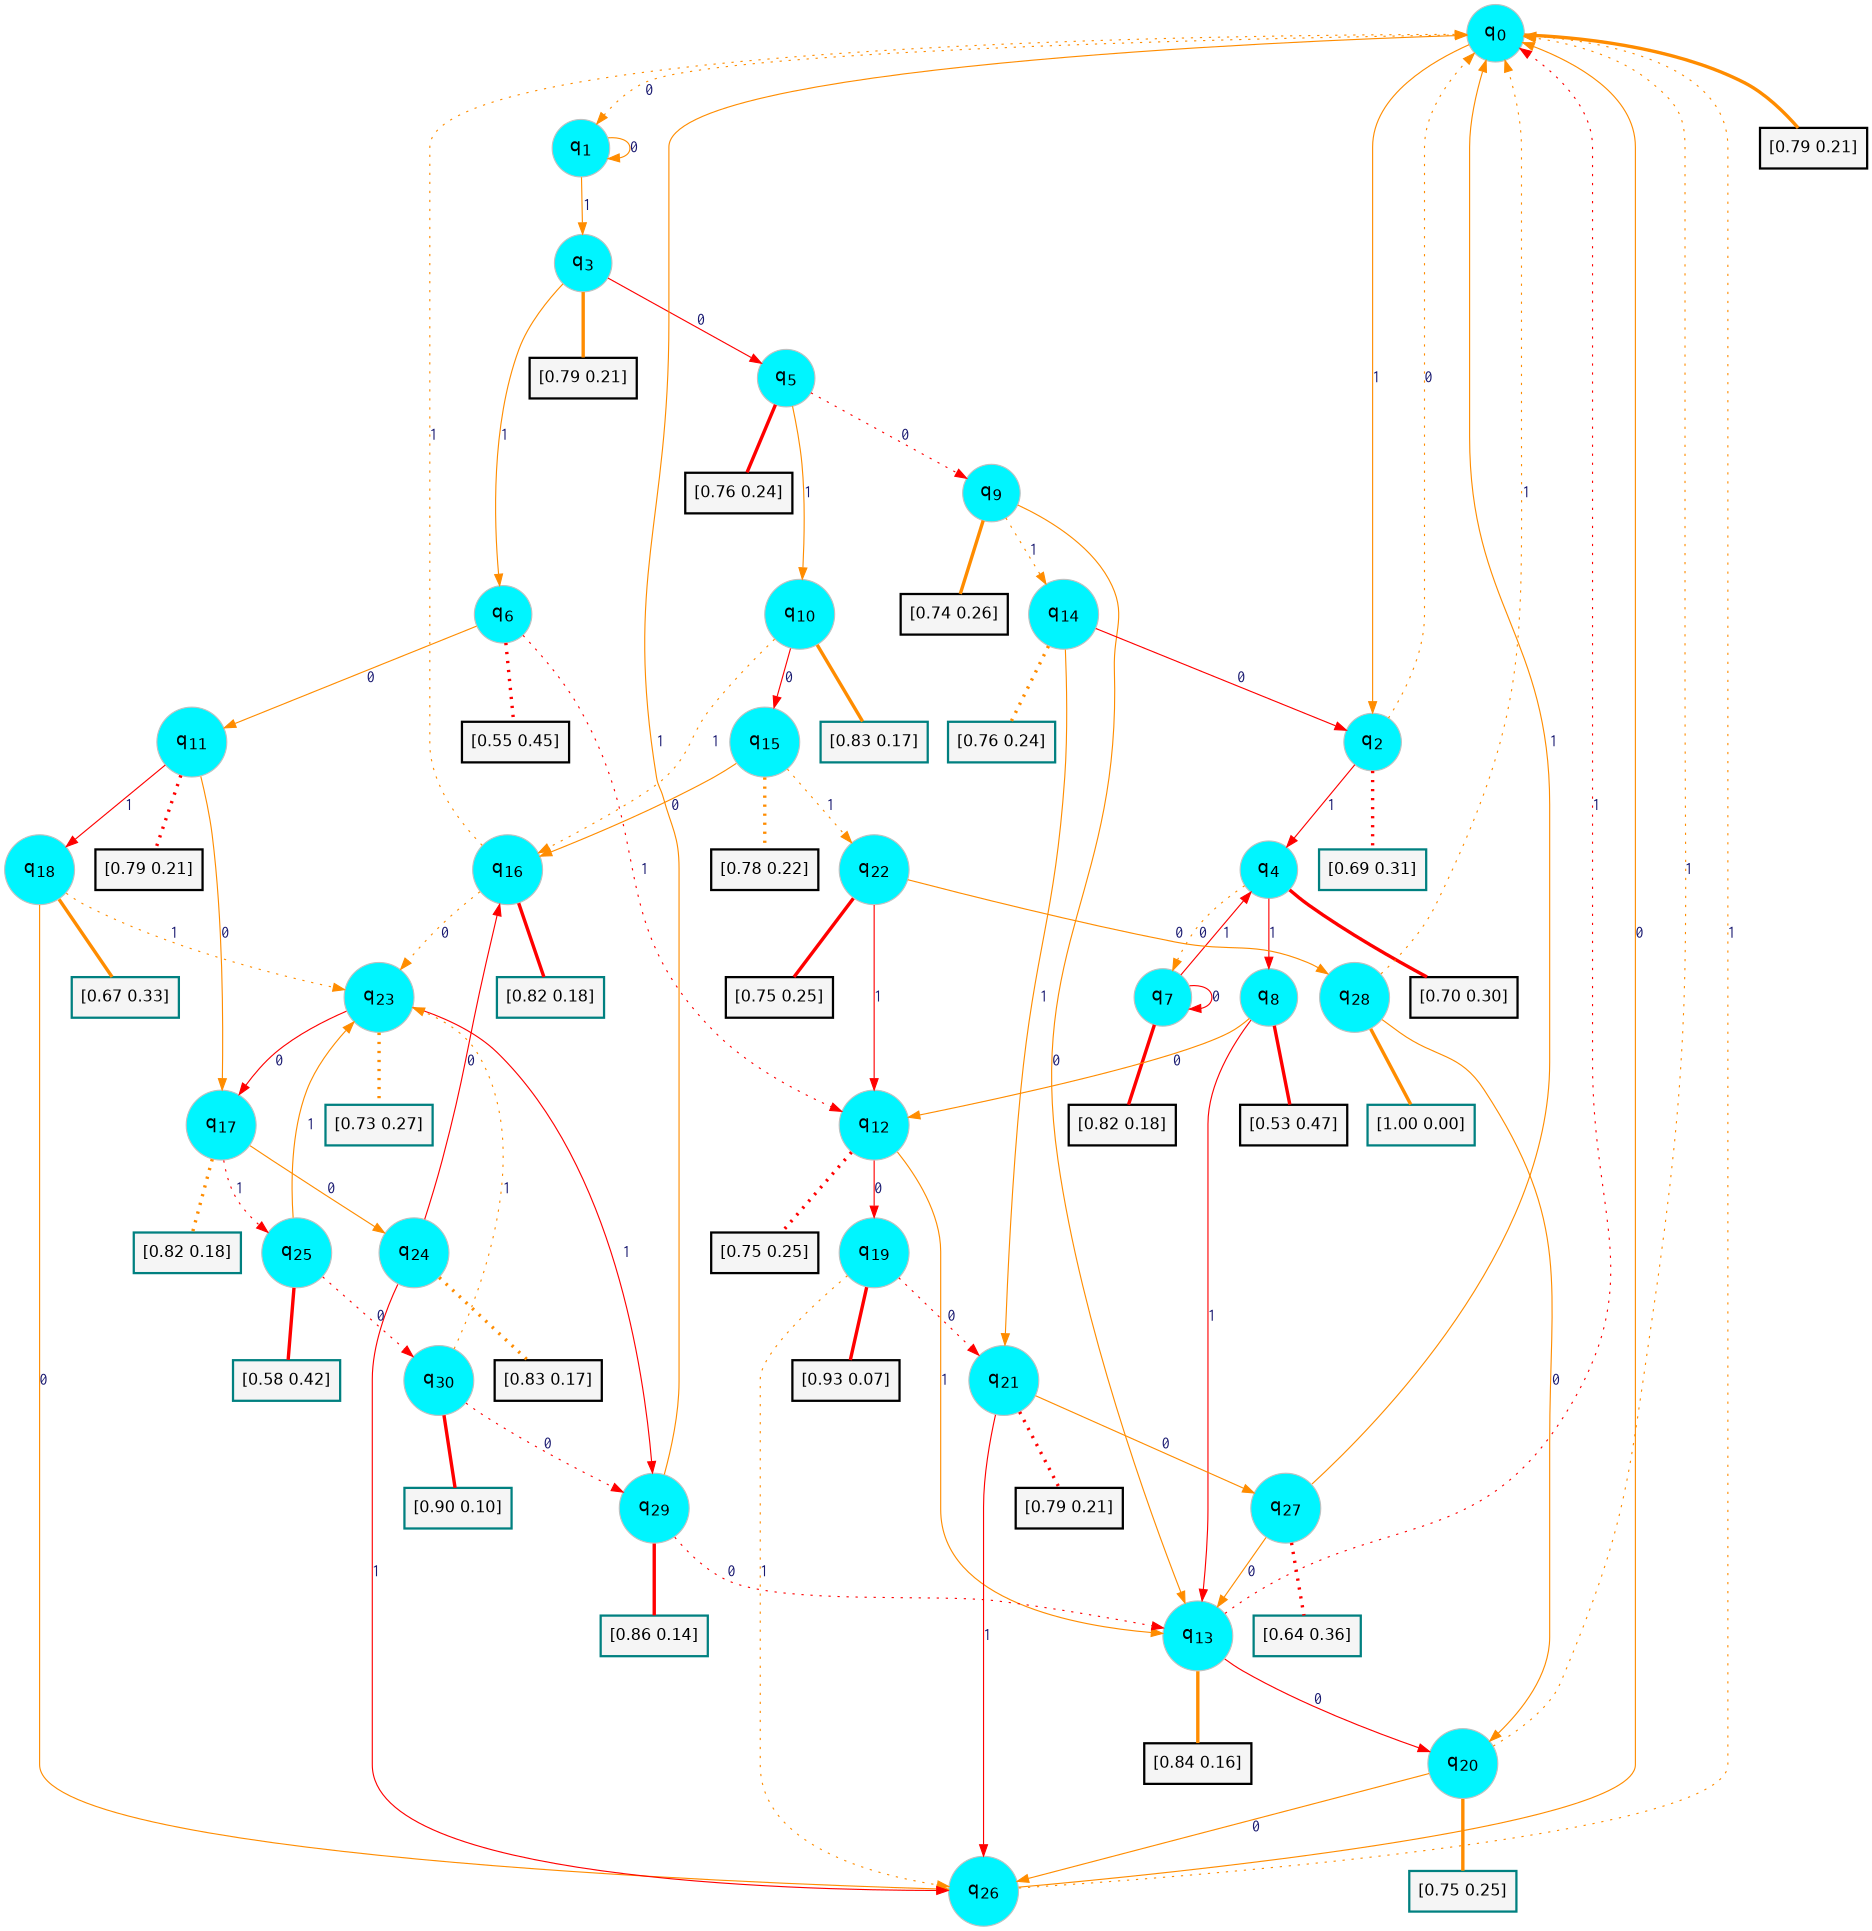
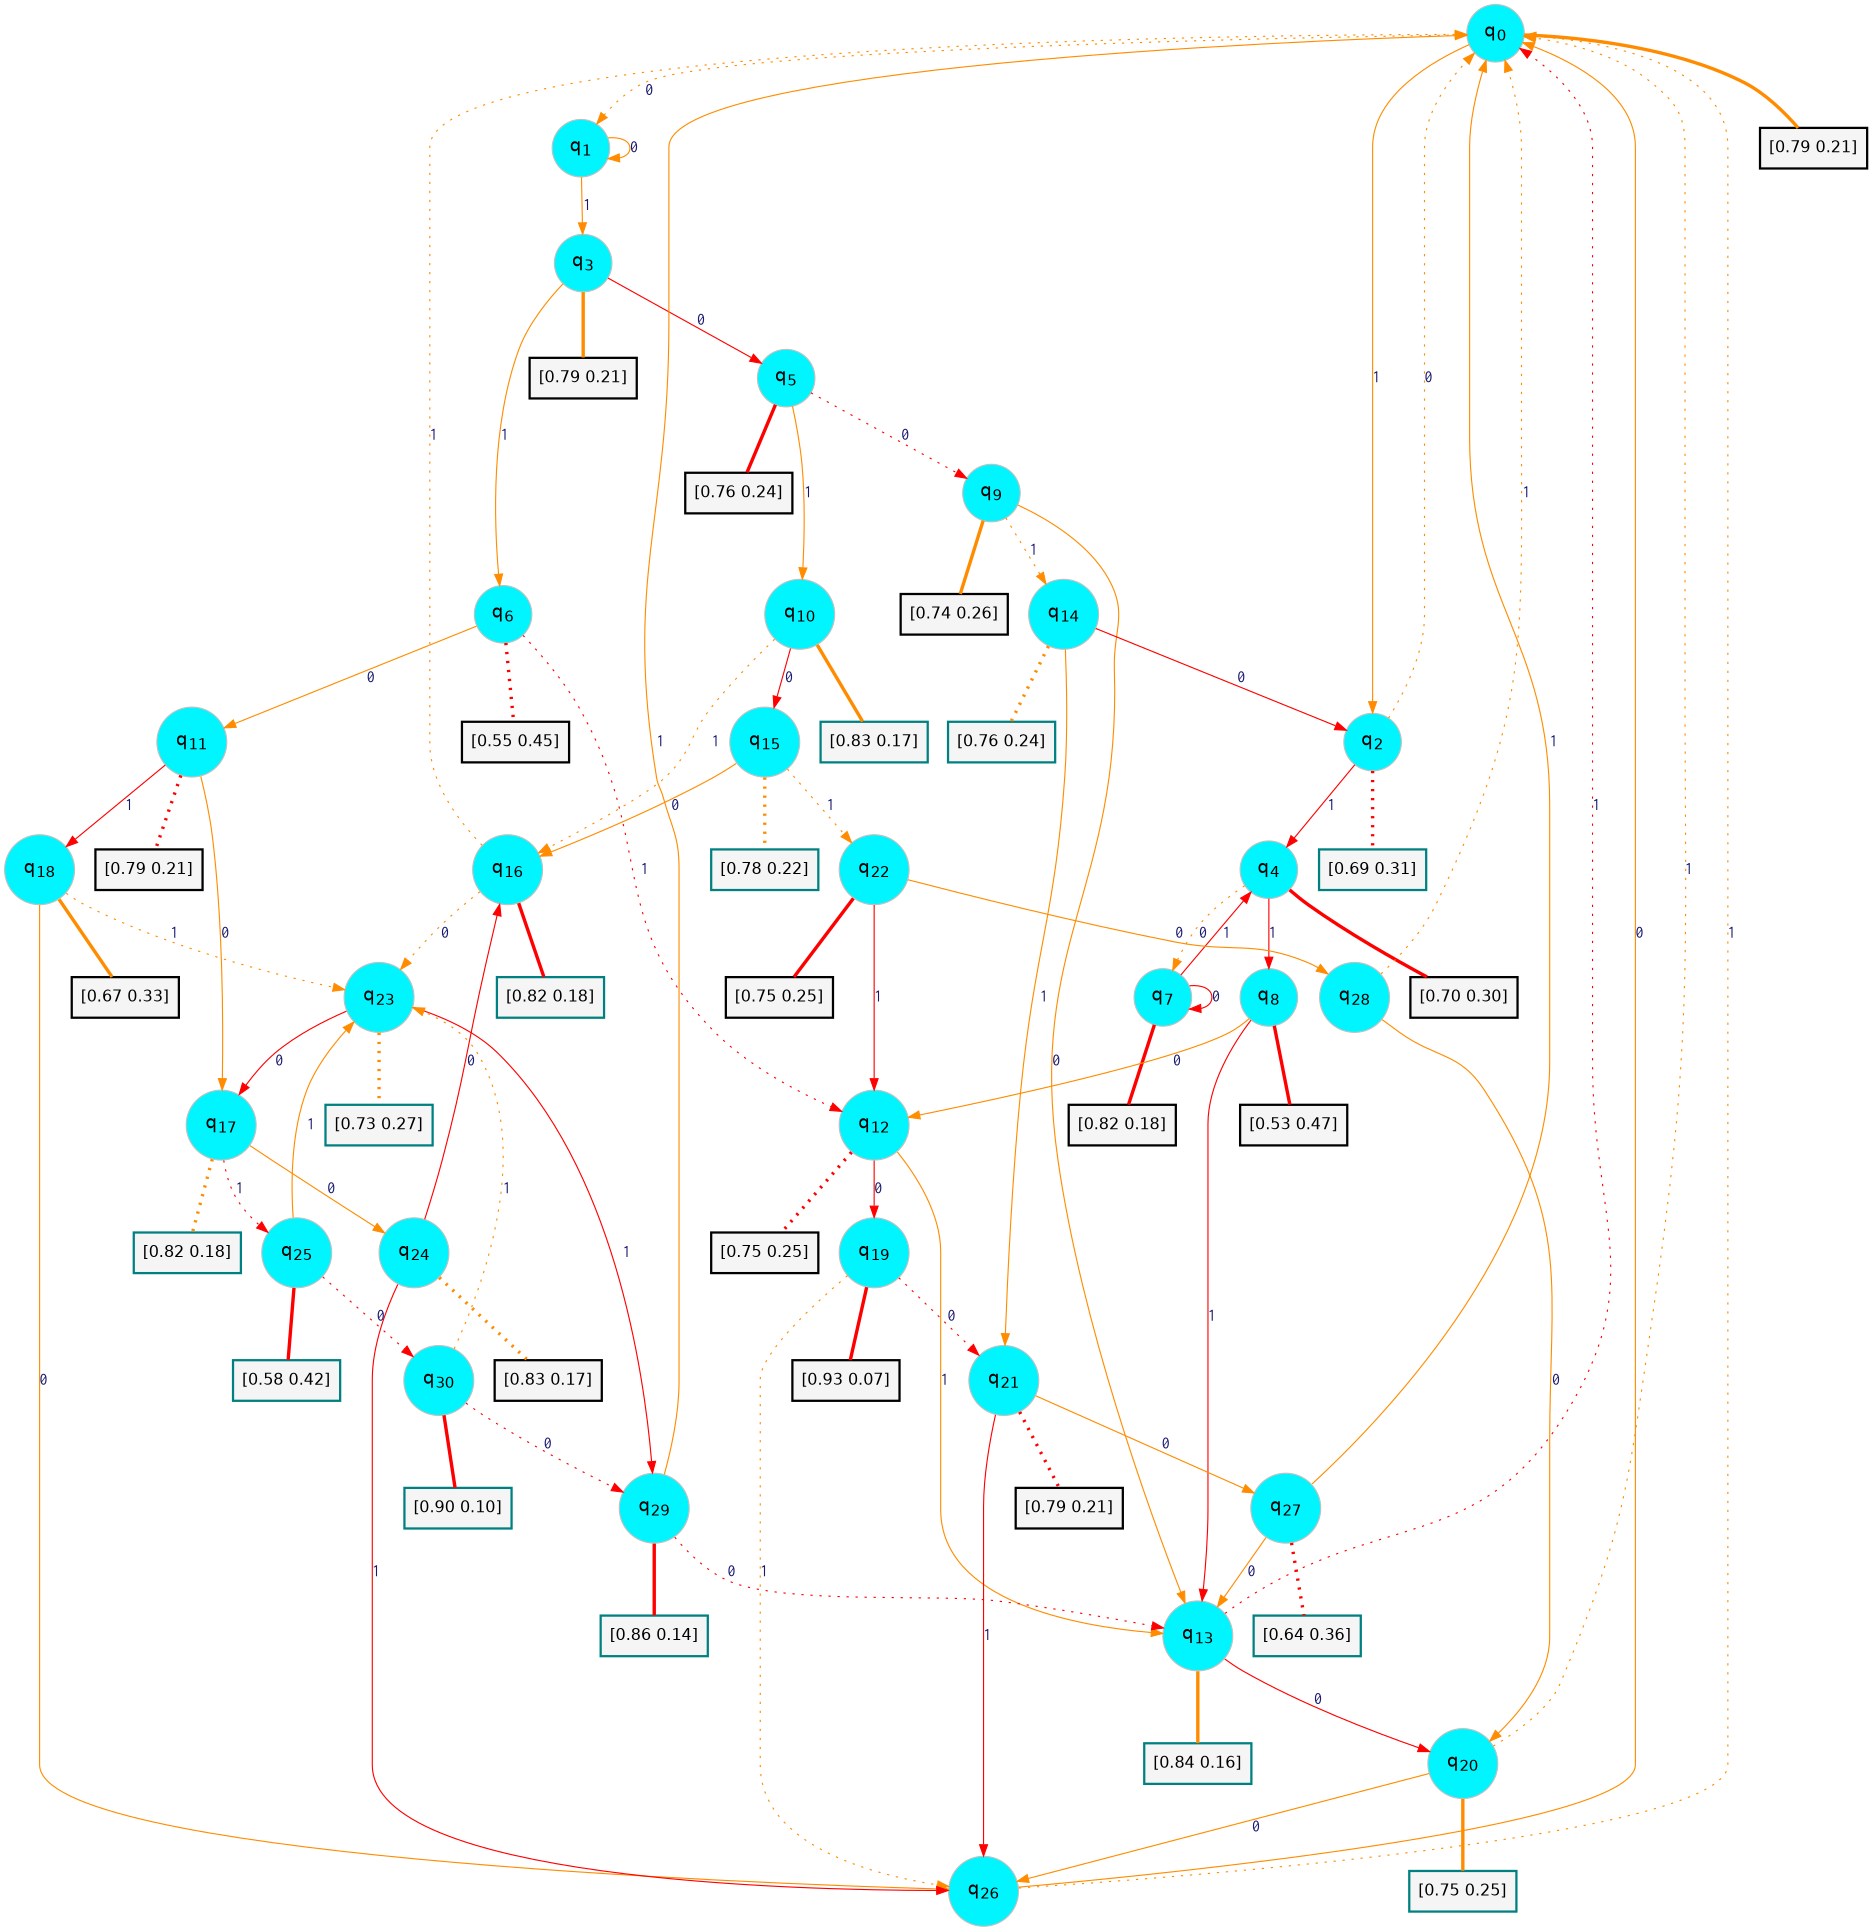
node "[0.78 0.22]": color black -> teal
node "[0.67 0.33]": color teal -> black
node "[1.00 0.00]": removed
node "[0.84 0.16]": color black -> teal
